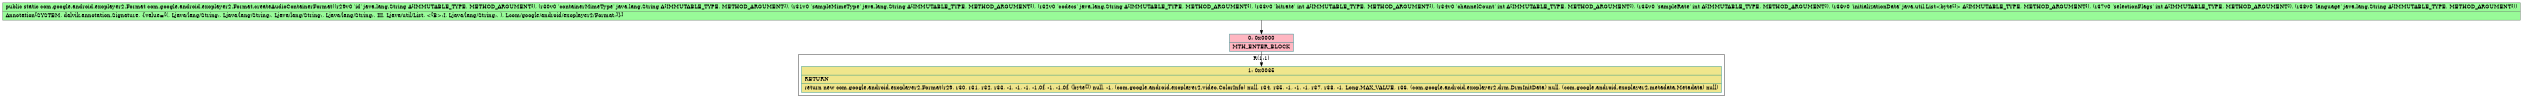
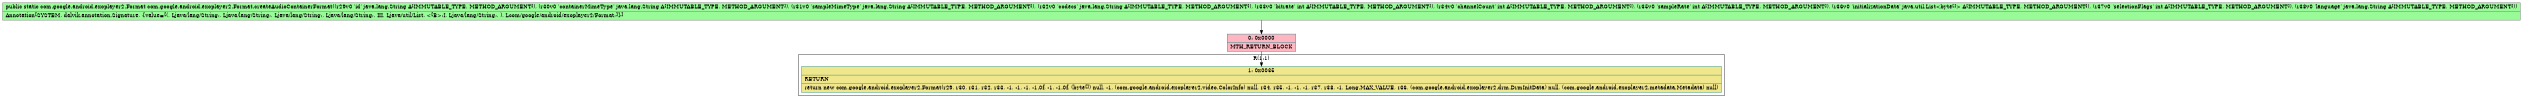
node "0: 0x0000": text "MTH_ENTER_BLOCK" -> "MTH_RETURN_BLOCK"
